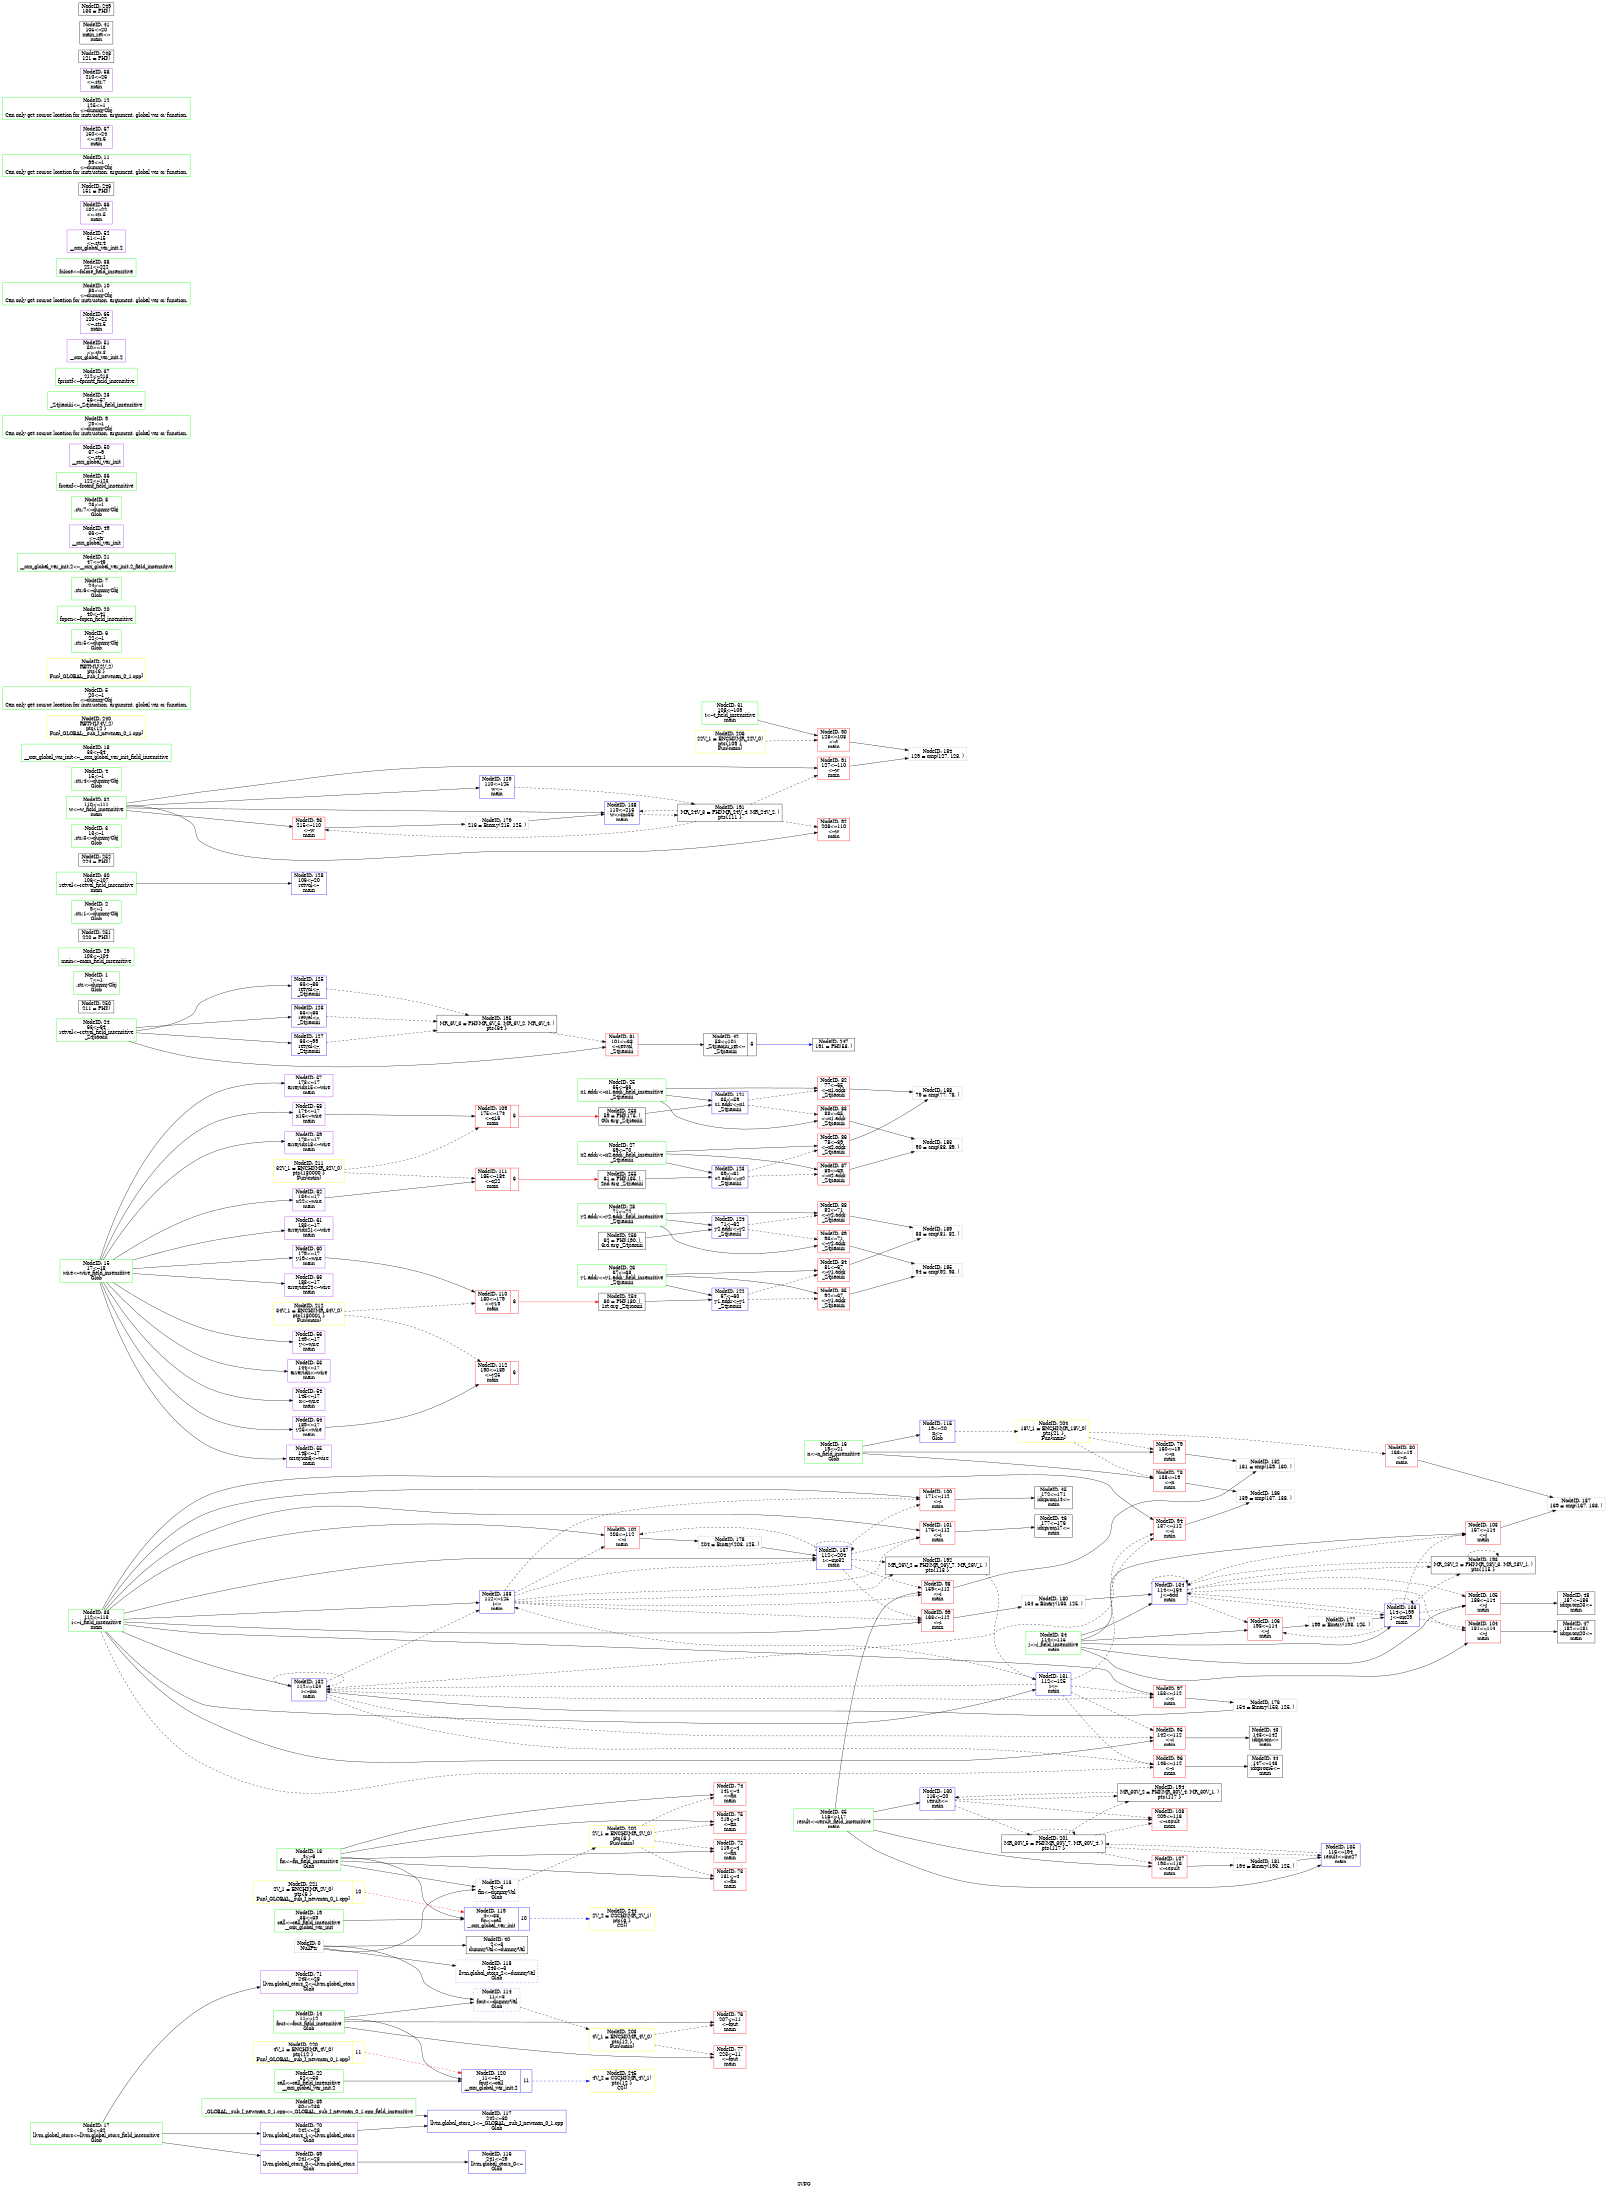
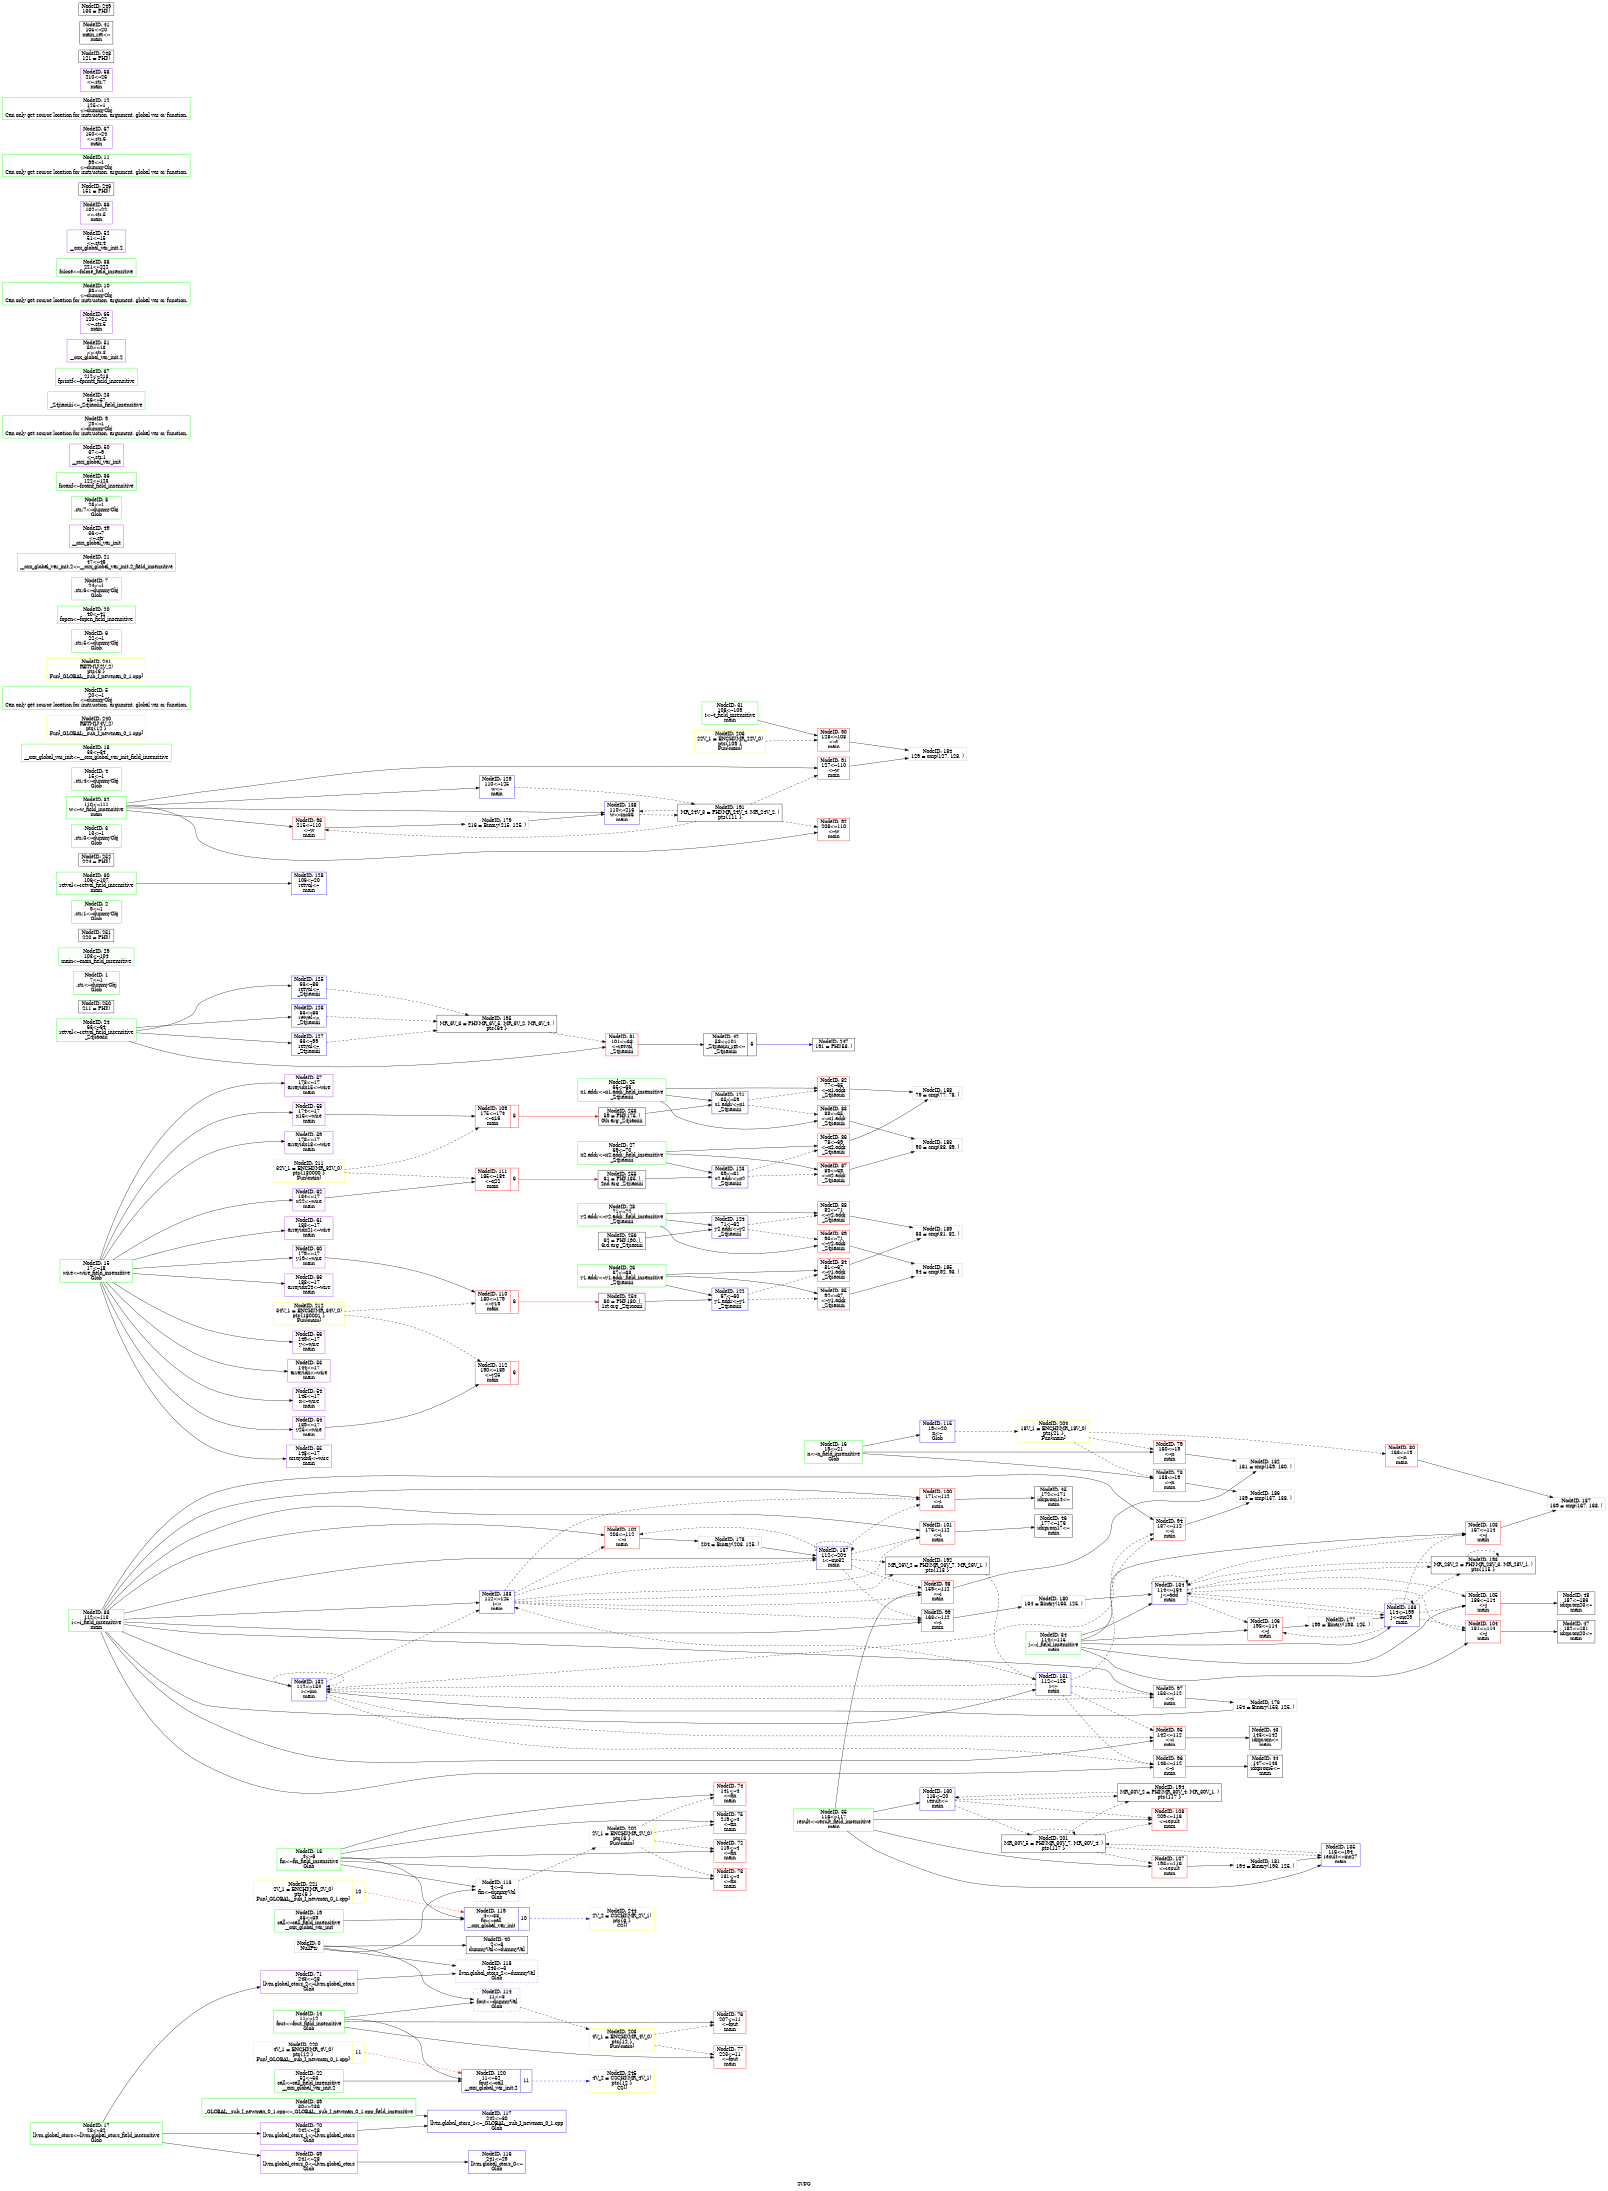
edge "NodeID: 33" -> "NodeID: 96": style dashed -> solid
edge "NodeID: 71" -> "NodeID: 118": added
